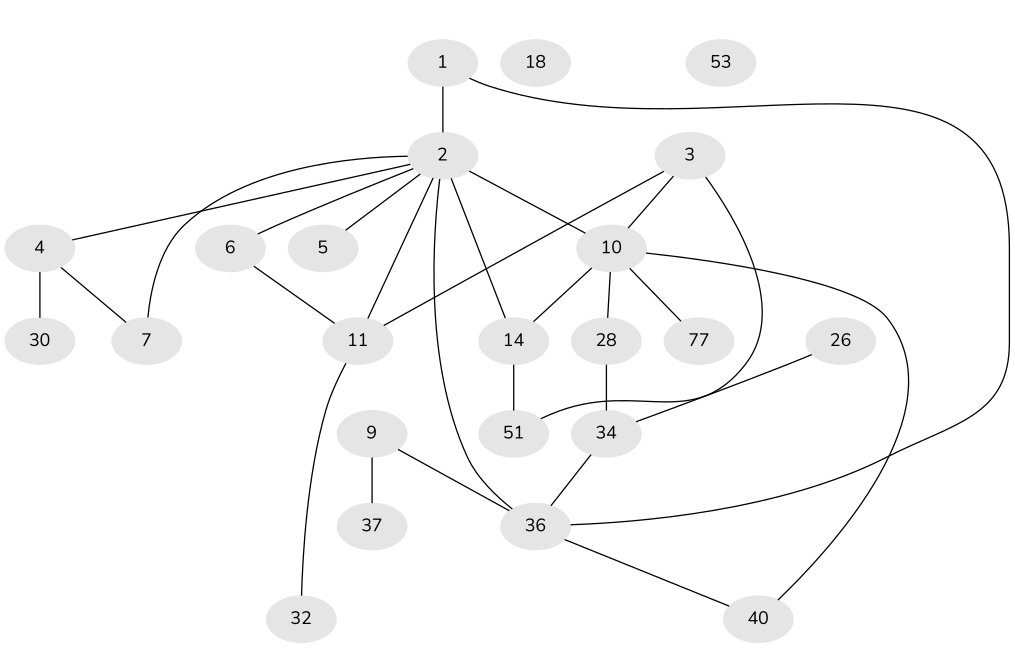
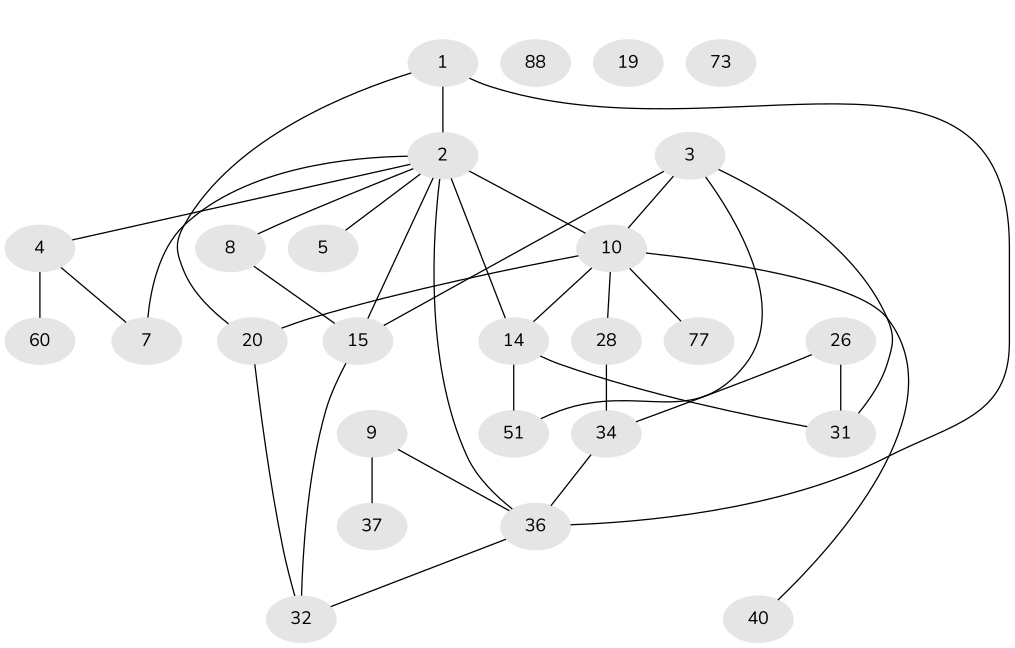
node "18": label "18" -> "88"
node "19": added
node "53": label "53" -> "73"
node "6": label "6" -> "8"
node "30": label "30" -> "60"
node "20": added
node "11": label "11" -> "15"
node "31": added
edge "36" -- "40": now "36" -- "32"
